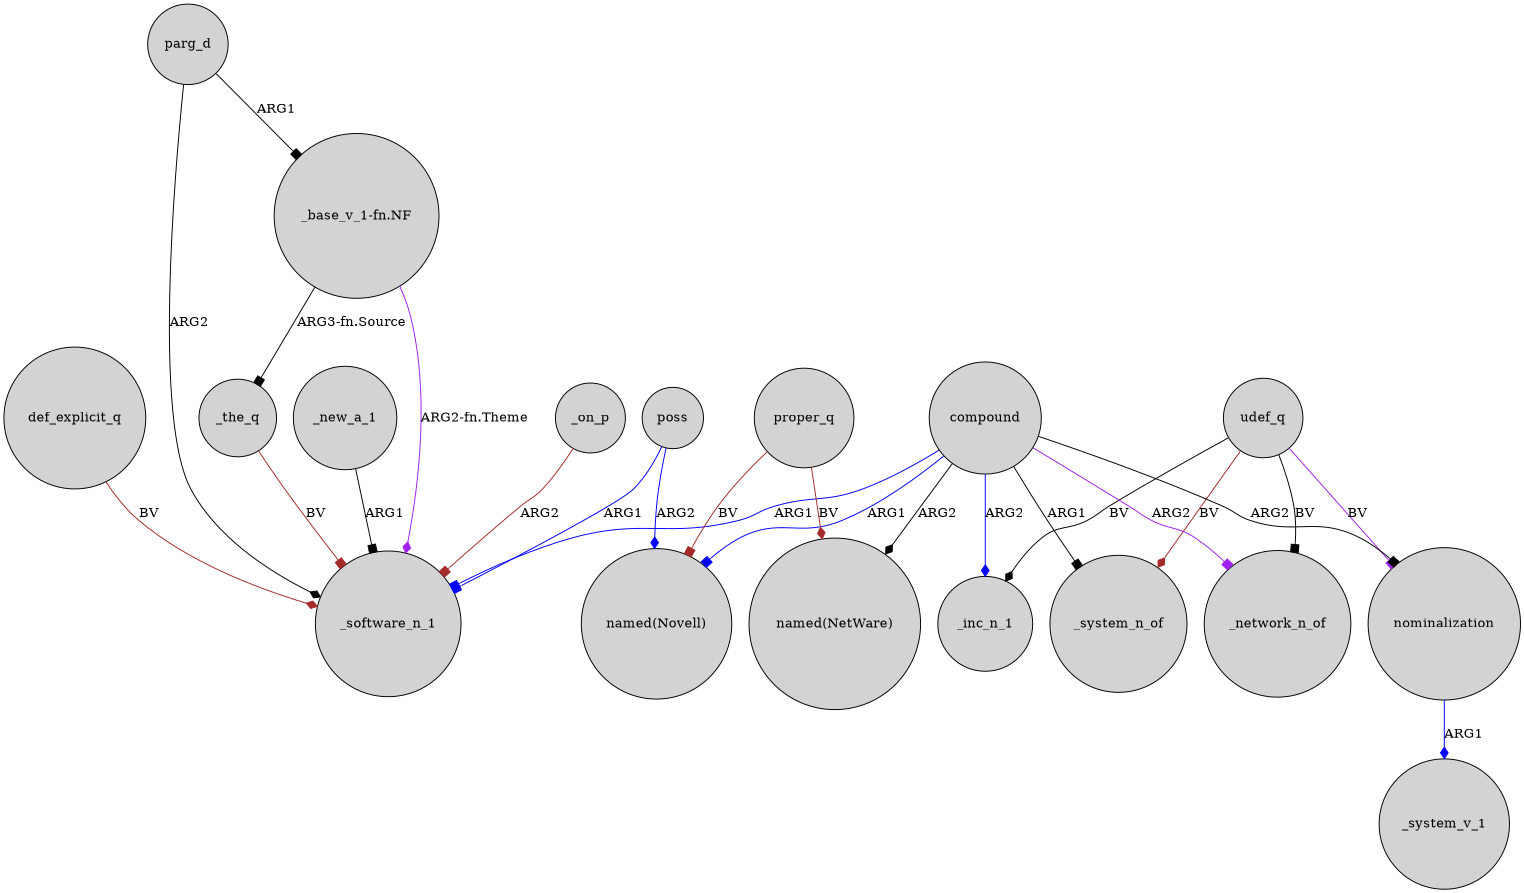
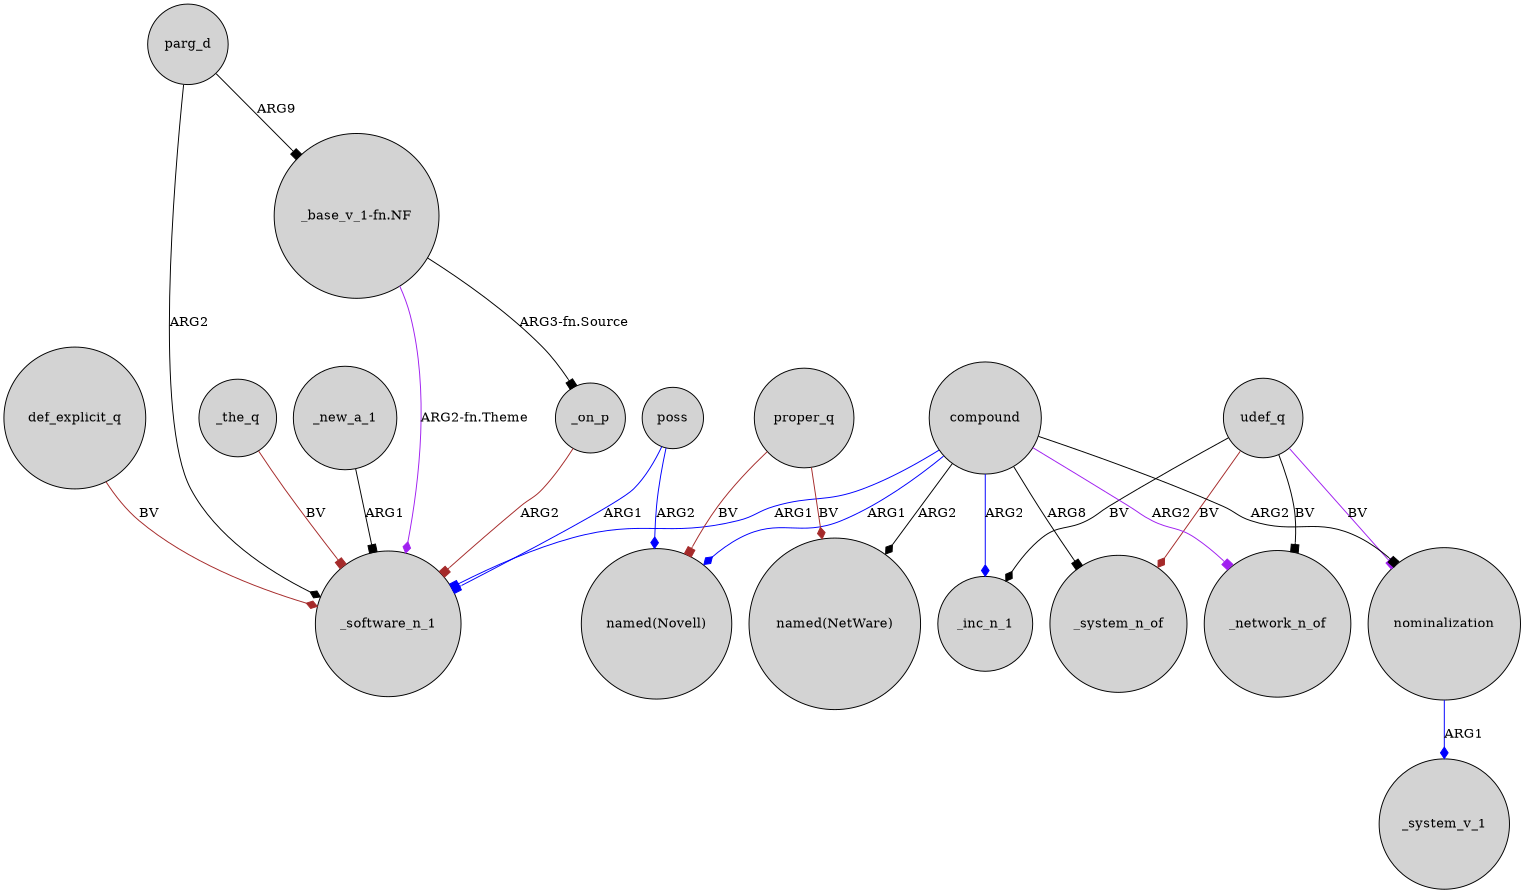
edge "parg_d" -> "_base_v_1-fn.NF": label "ARG1" -> "ARG9"
edge "_base_v_1-fn.NF" -> "_the_q": now "_base_v_1-fn.NF" -> "_on_p"
edge "compound" -> "_system_n_of": label "ARG1" -> "ARG8"
edge "compound" -> "named(Novell)": arrowhead box -> diamond
